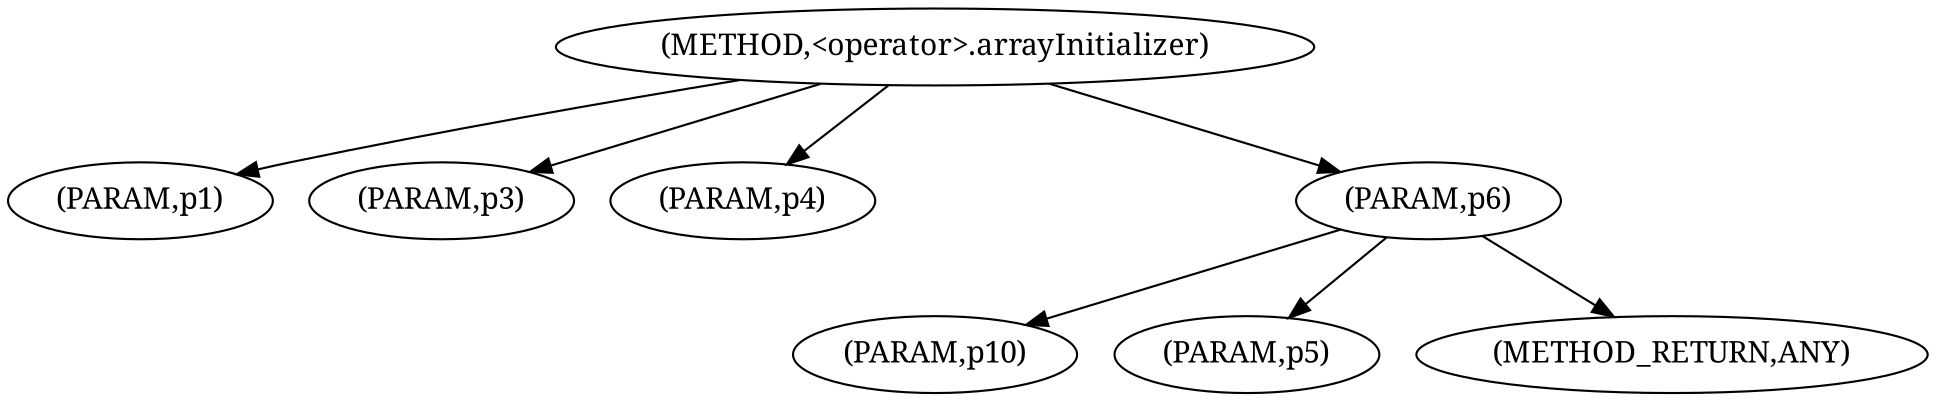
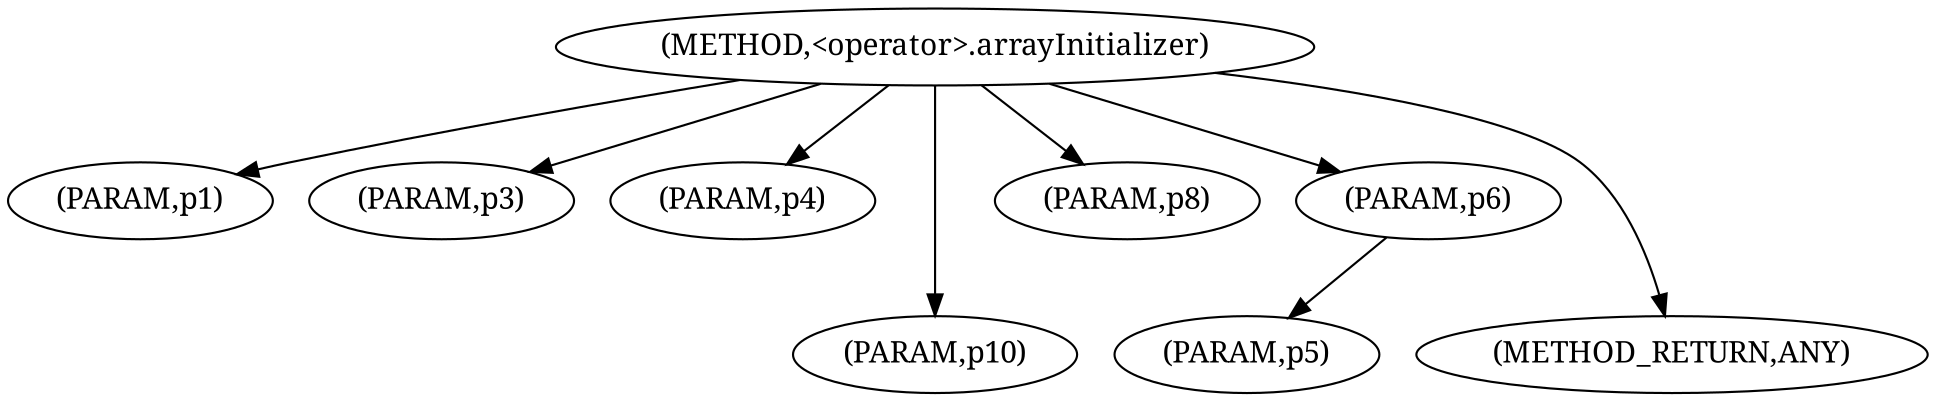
node "(PARAM,p8)": added
edge "(PARAM,p6)" -> "(METHOD_RETURN,ANY)": now "(METHOD,<operator>.arrayInitializer)" -> "(METHOD_RETURN,ANY)"
edge "(PARAM,p6)" -> "(PARAM,p10)": now "(METHOD,<operator>.arrayInitializer)" -> "(PARAM,p10)"
